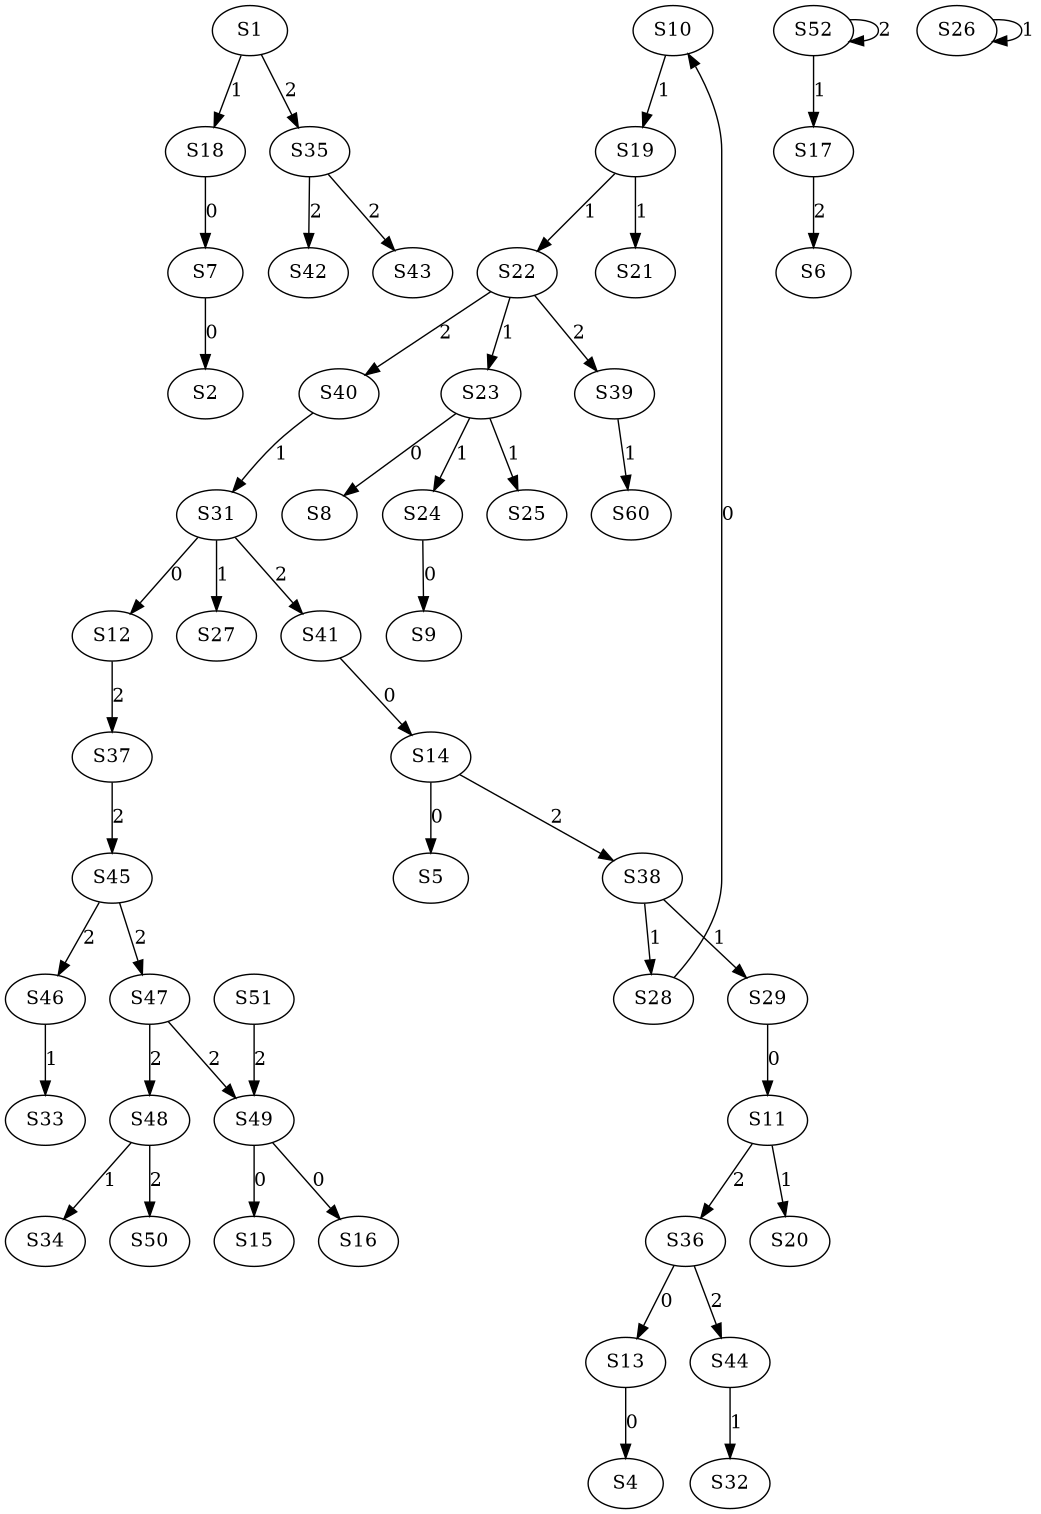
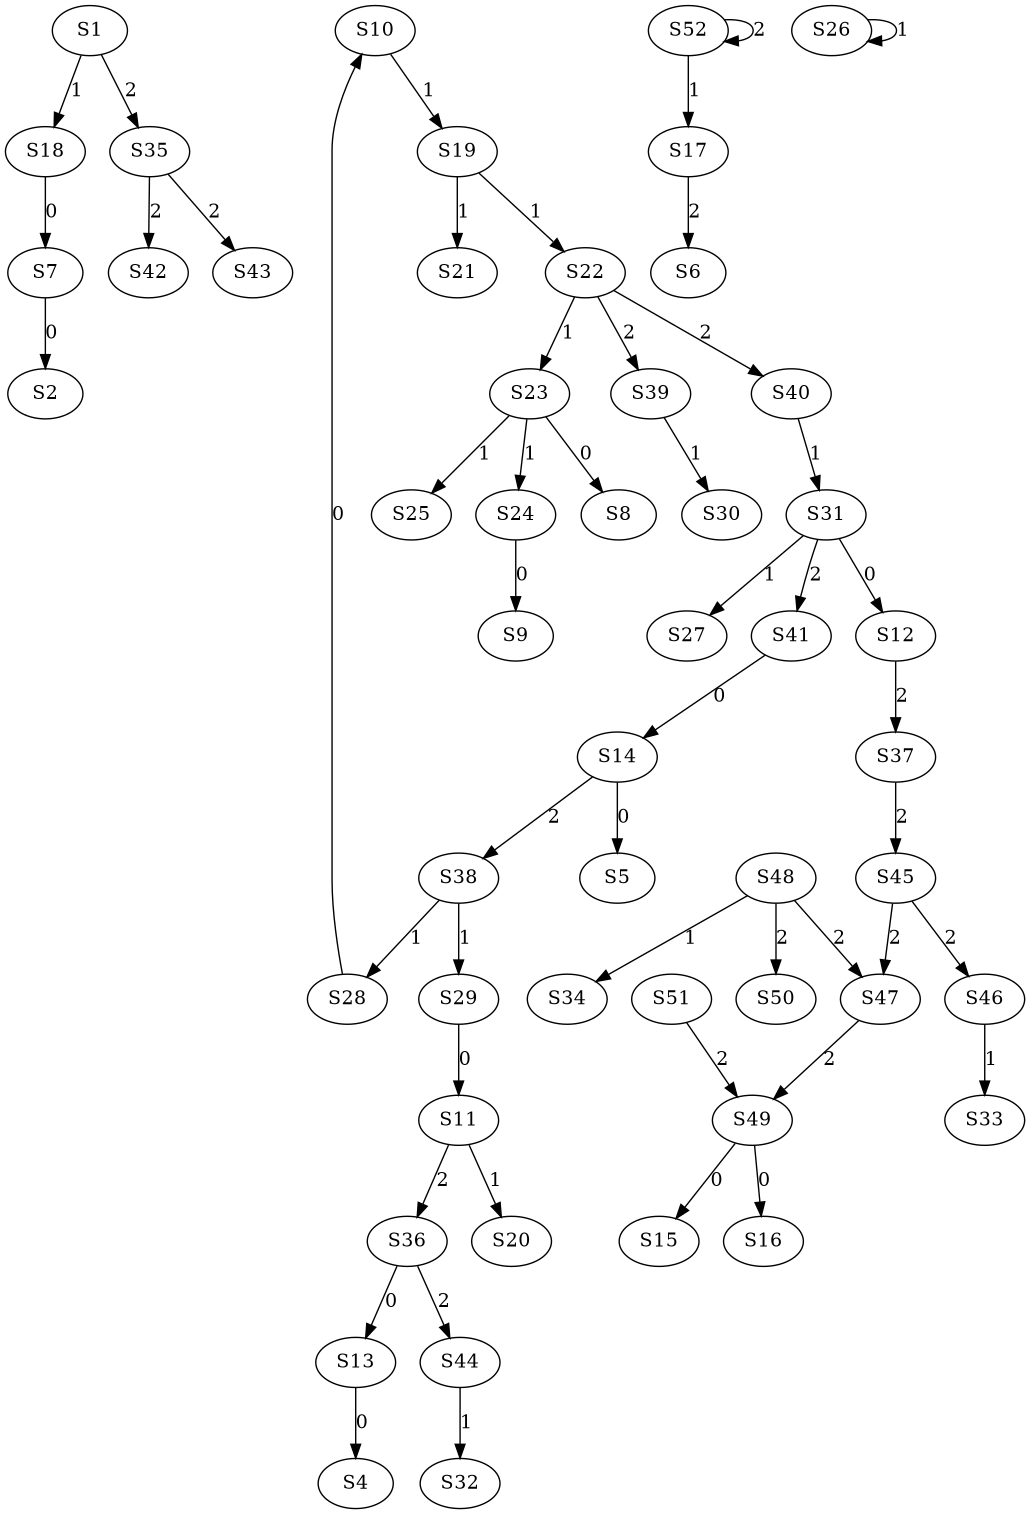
node "S60": label "S60" -> "S30"
edge "S47" -> "S48": reversed
